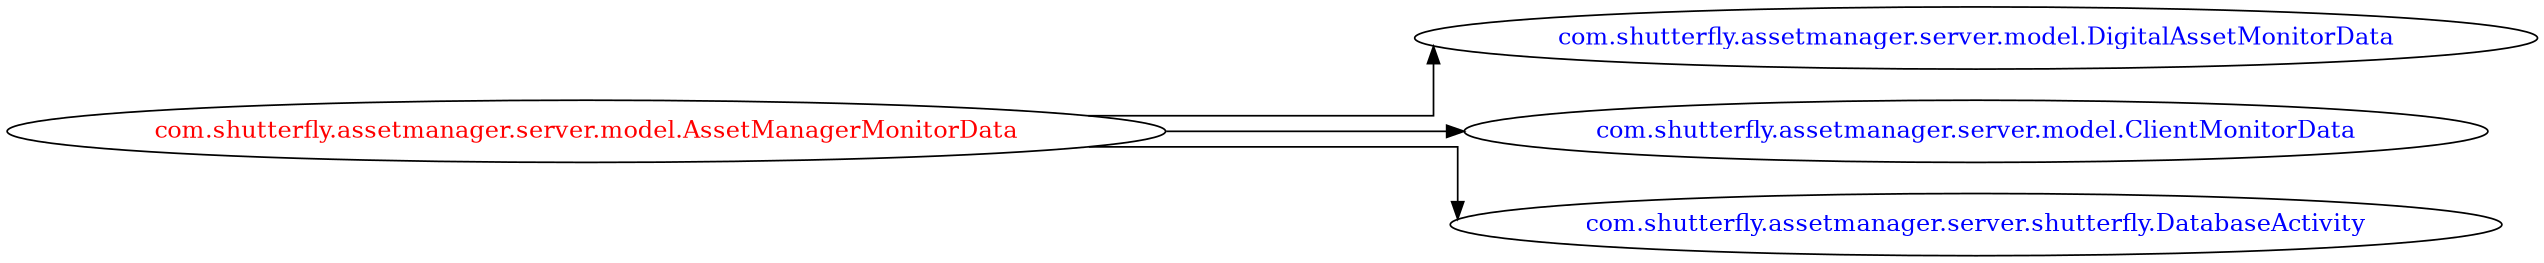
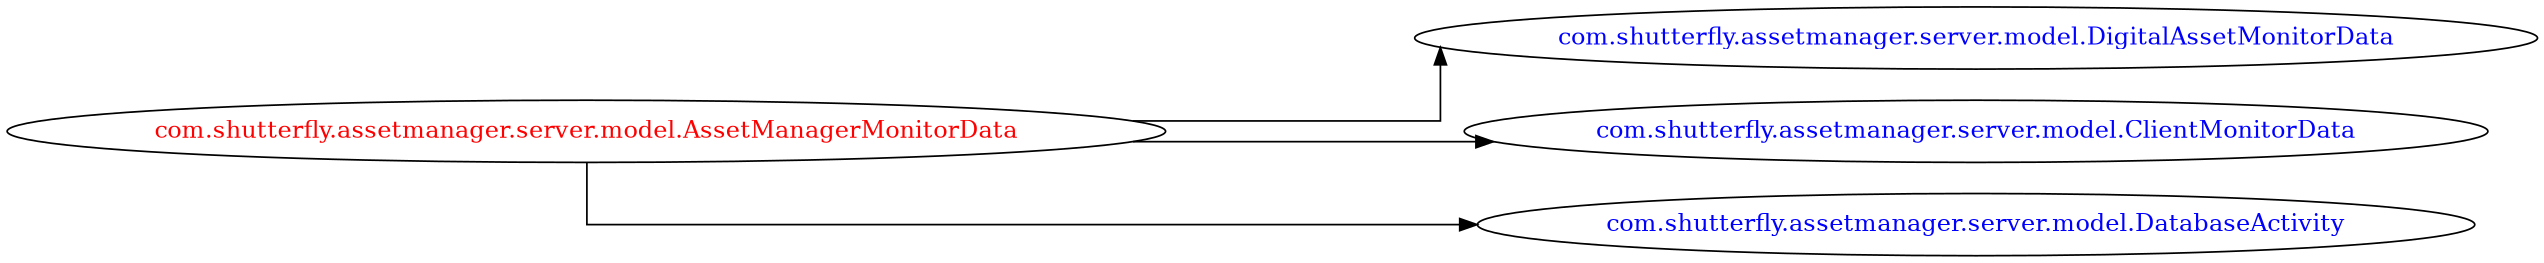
node "com.shutterfly.assetmanager.server.shutterfly.DatabaseActivity": label "com.shutterfly.assetmanager.server.shutterfly.DatabaseActivity" -> "com.shutterfly.assetmanager.server.model.DatabaseActivity"
